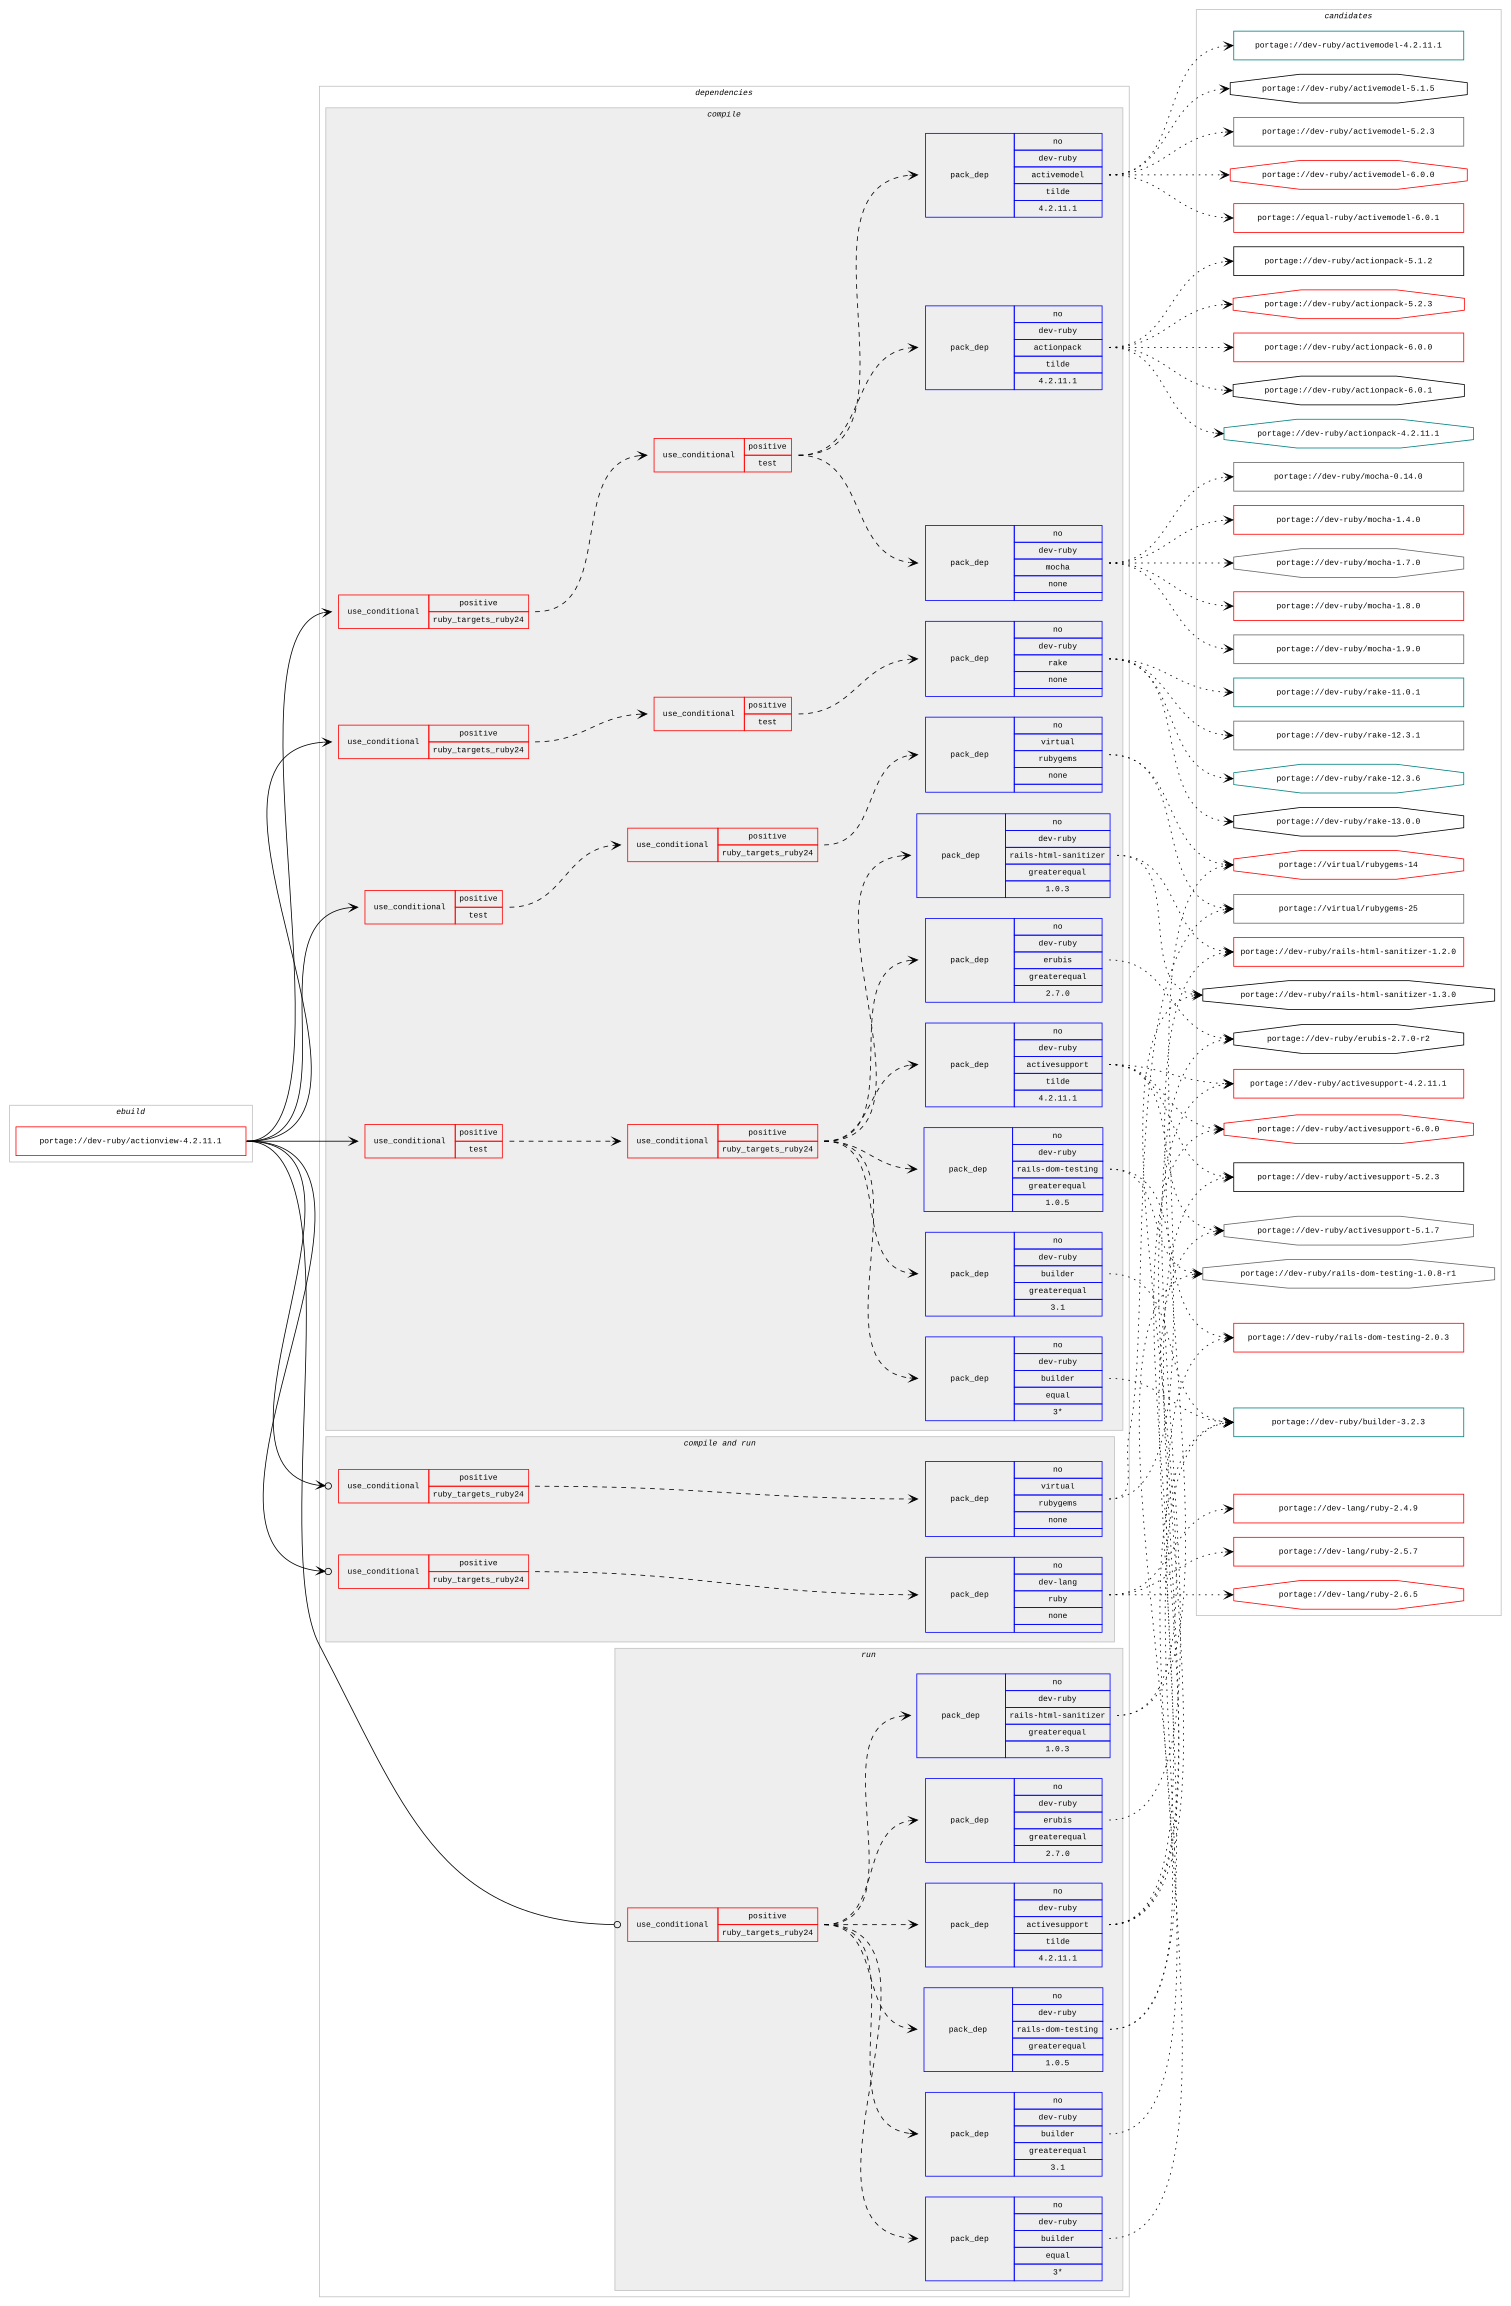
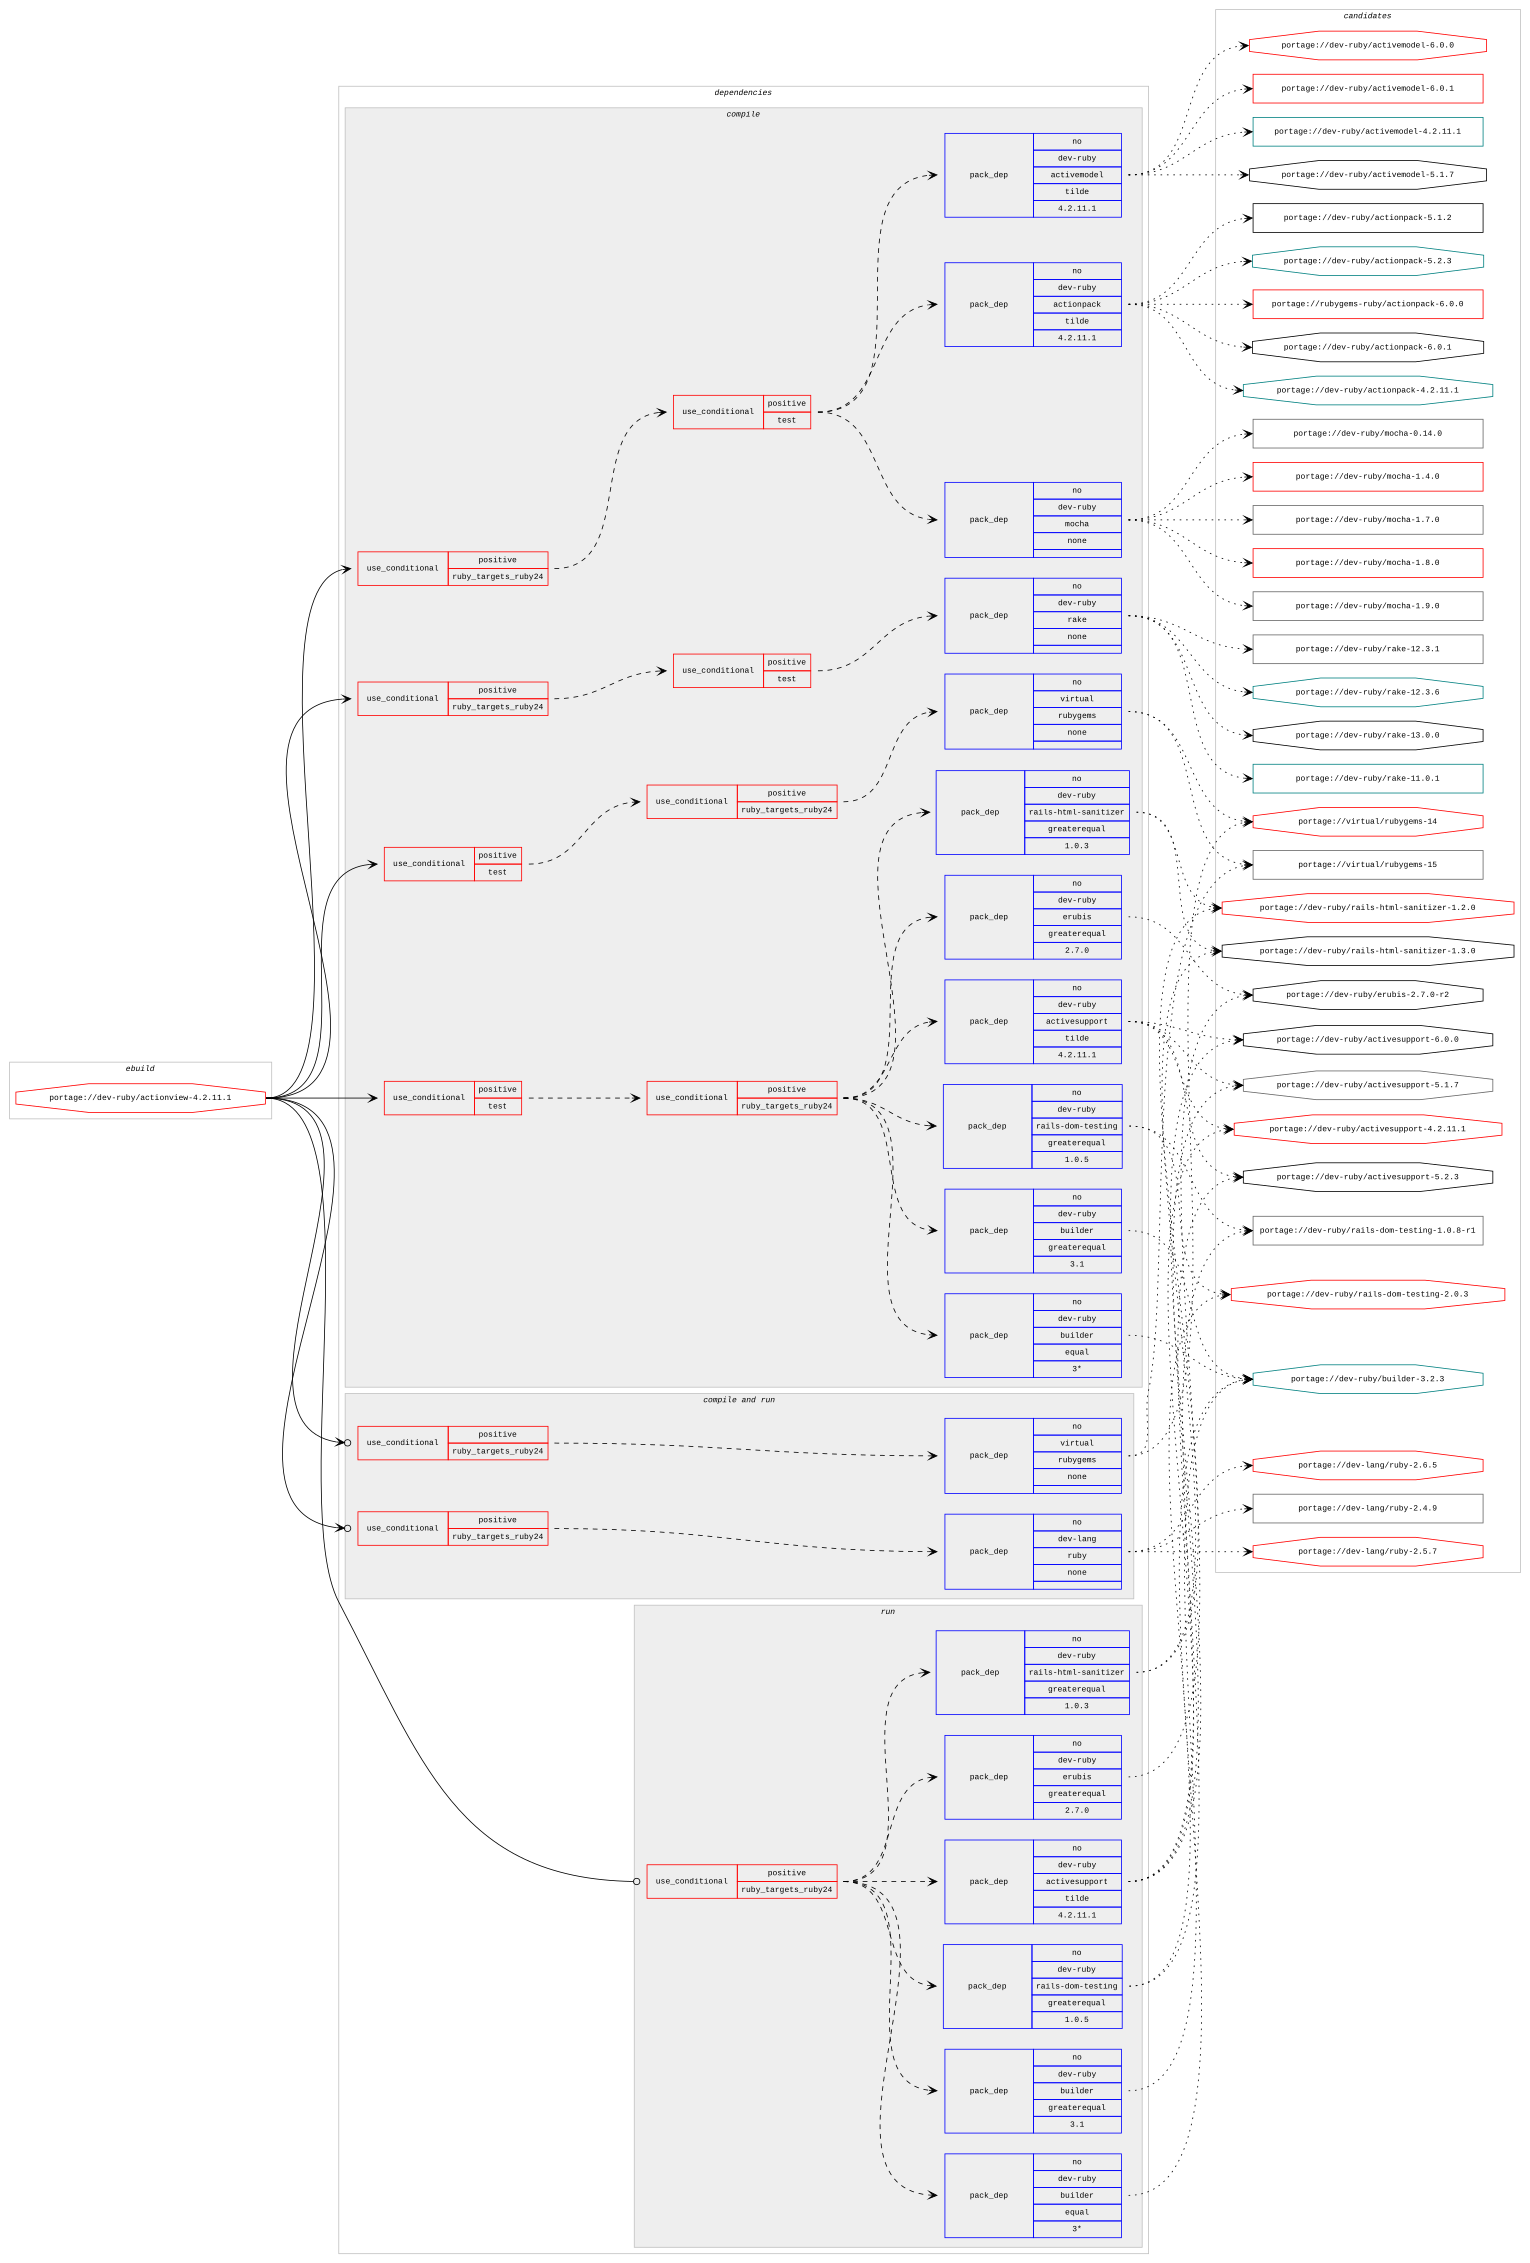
node "portage://dev-ruby/activemodel-5.1.5": label "portage://dev-ruby/activemodel-5.1.5" -> "portage://dev-ruby/activemodel-5.1.7"
node "portage://dev-ruby/activemodel-5.2.3": removed
node "portage://equal-ruby/activemodel-6.0.1": label "portage://equal-ruby/activemodel-6.0.1" -> "portage://dev-ruby/activemodel-6.0.1"
node "portage://dev-ruby/actionpack-5.2.3": color red -> teal
node "portage://dev-ruby/actionpack-6.0.0": label "portage://dev-ruby/actionpack-6.0.0" -> "portage://rubygems-ruby/actionpack-6.0.0"
node "portage://dev-ruby/mocha-1.7.0": shape octagon -> box
node "portage://virtual/rubygems-25": label "portage://virtual/rubygems-25" -> "portage://virtual/rubygems-15"
node "portage://dev-ruby/rails-html-sanitizer-1.2.0": shape box -> octagon
node "portage://dev-ruby/activesupport-4.2.11.1": shape box -> octagon
node "portage://dev-ruby/activesupport-6.0.0": color red -> black
node "portage://dev-ruby/actionview-4.2.11.1": shape box -> octagon
node "portage://dev-ruby/activesupport-5.2.3": shape box -> octagon
node "portage://dev-ruby/rails-dom-testing-1.0.8-r1": shape octagon -> box
node "portage://dev-ruby/rails-dom-testing-2.0.3": shape box -> octagon
node "portage://dev-ruby/builder-3.2.3": shape box -> octagon
node "portage://dev-lang/ruby-2.4.9": color red -> gray40
node "portage://dev-lang/ruby-2.5.7": shape box -> octagon
